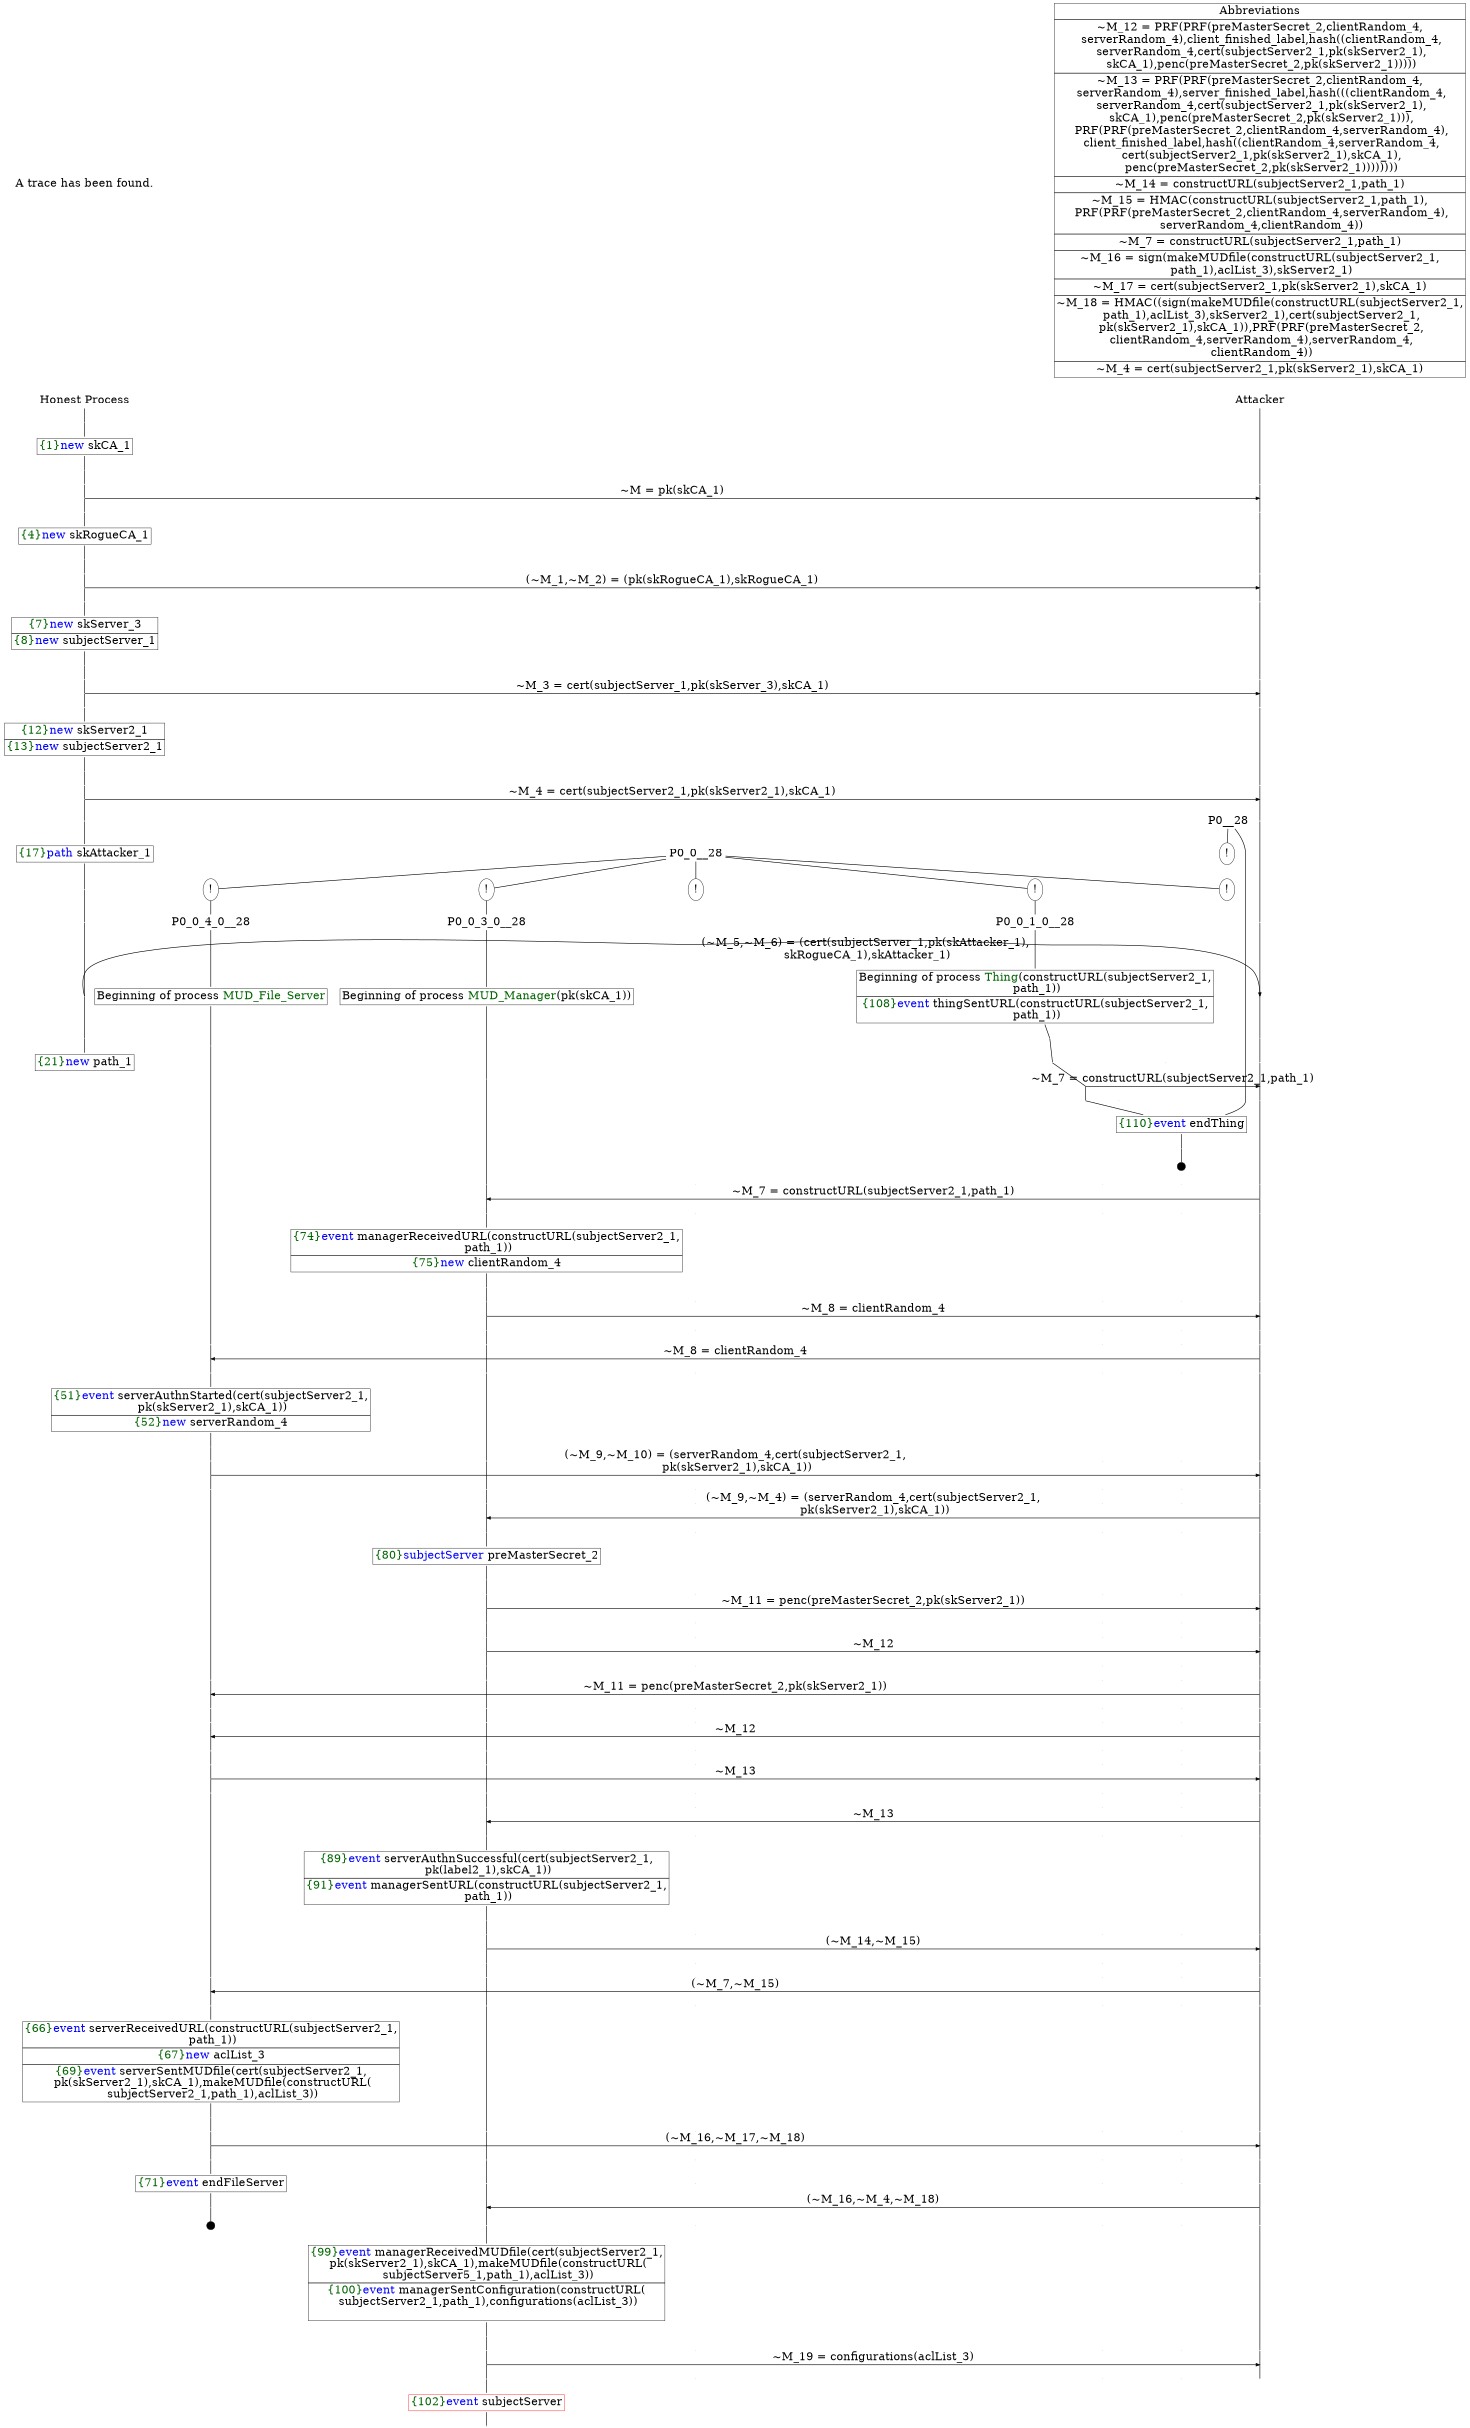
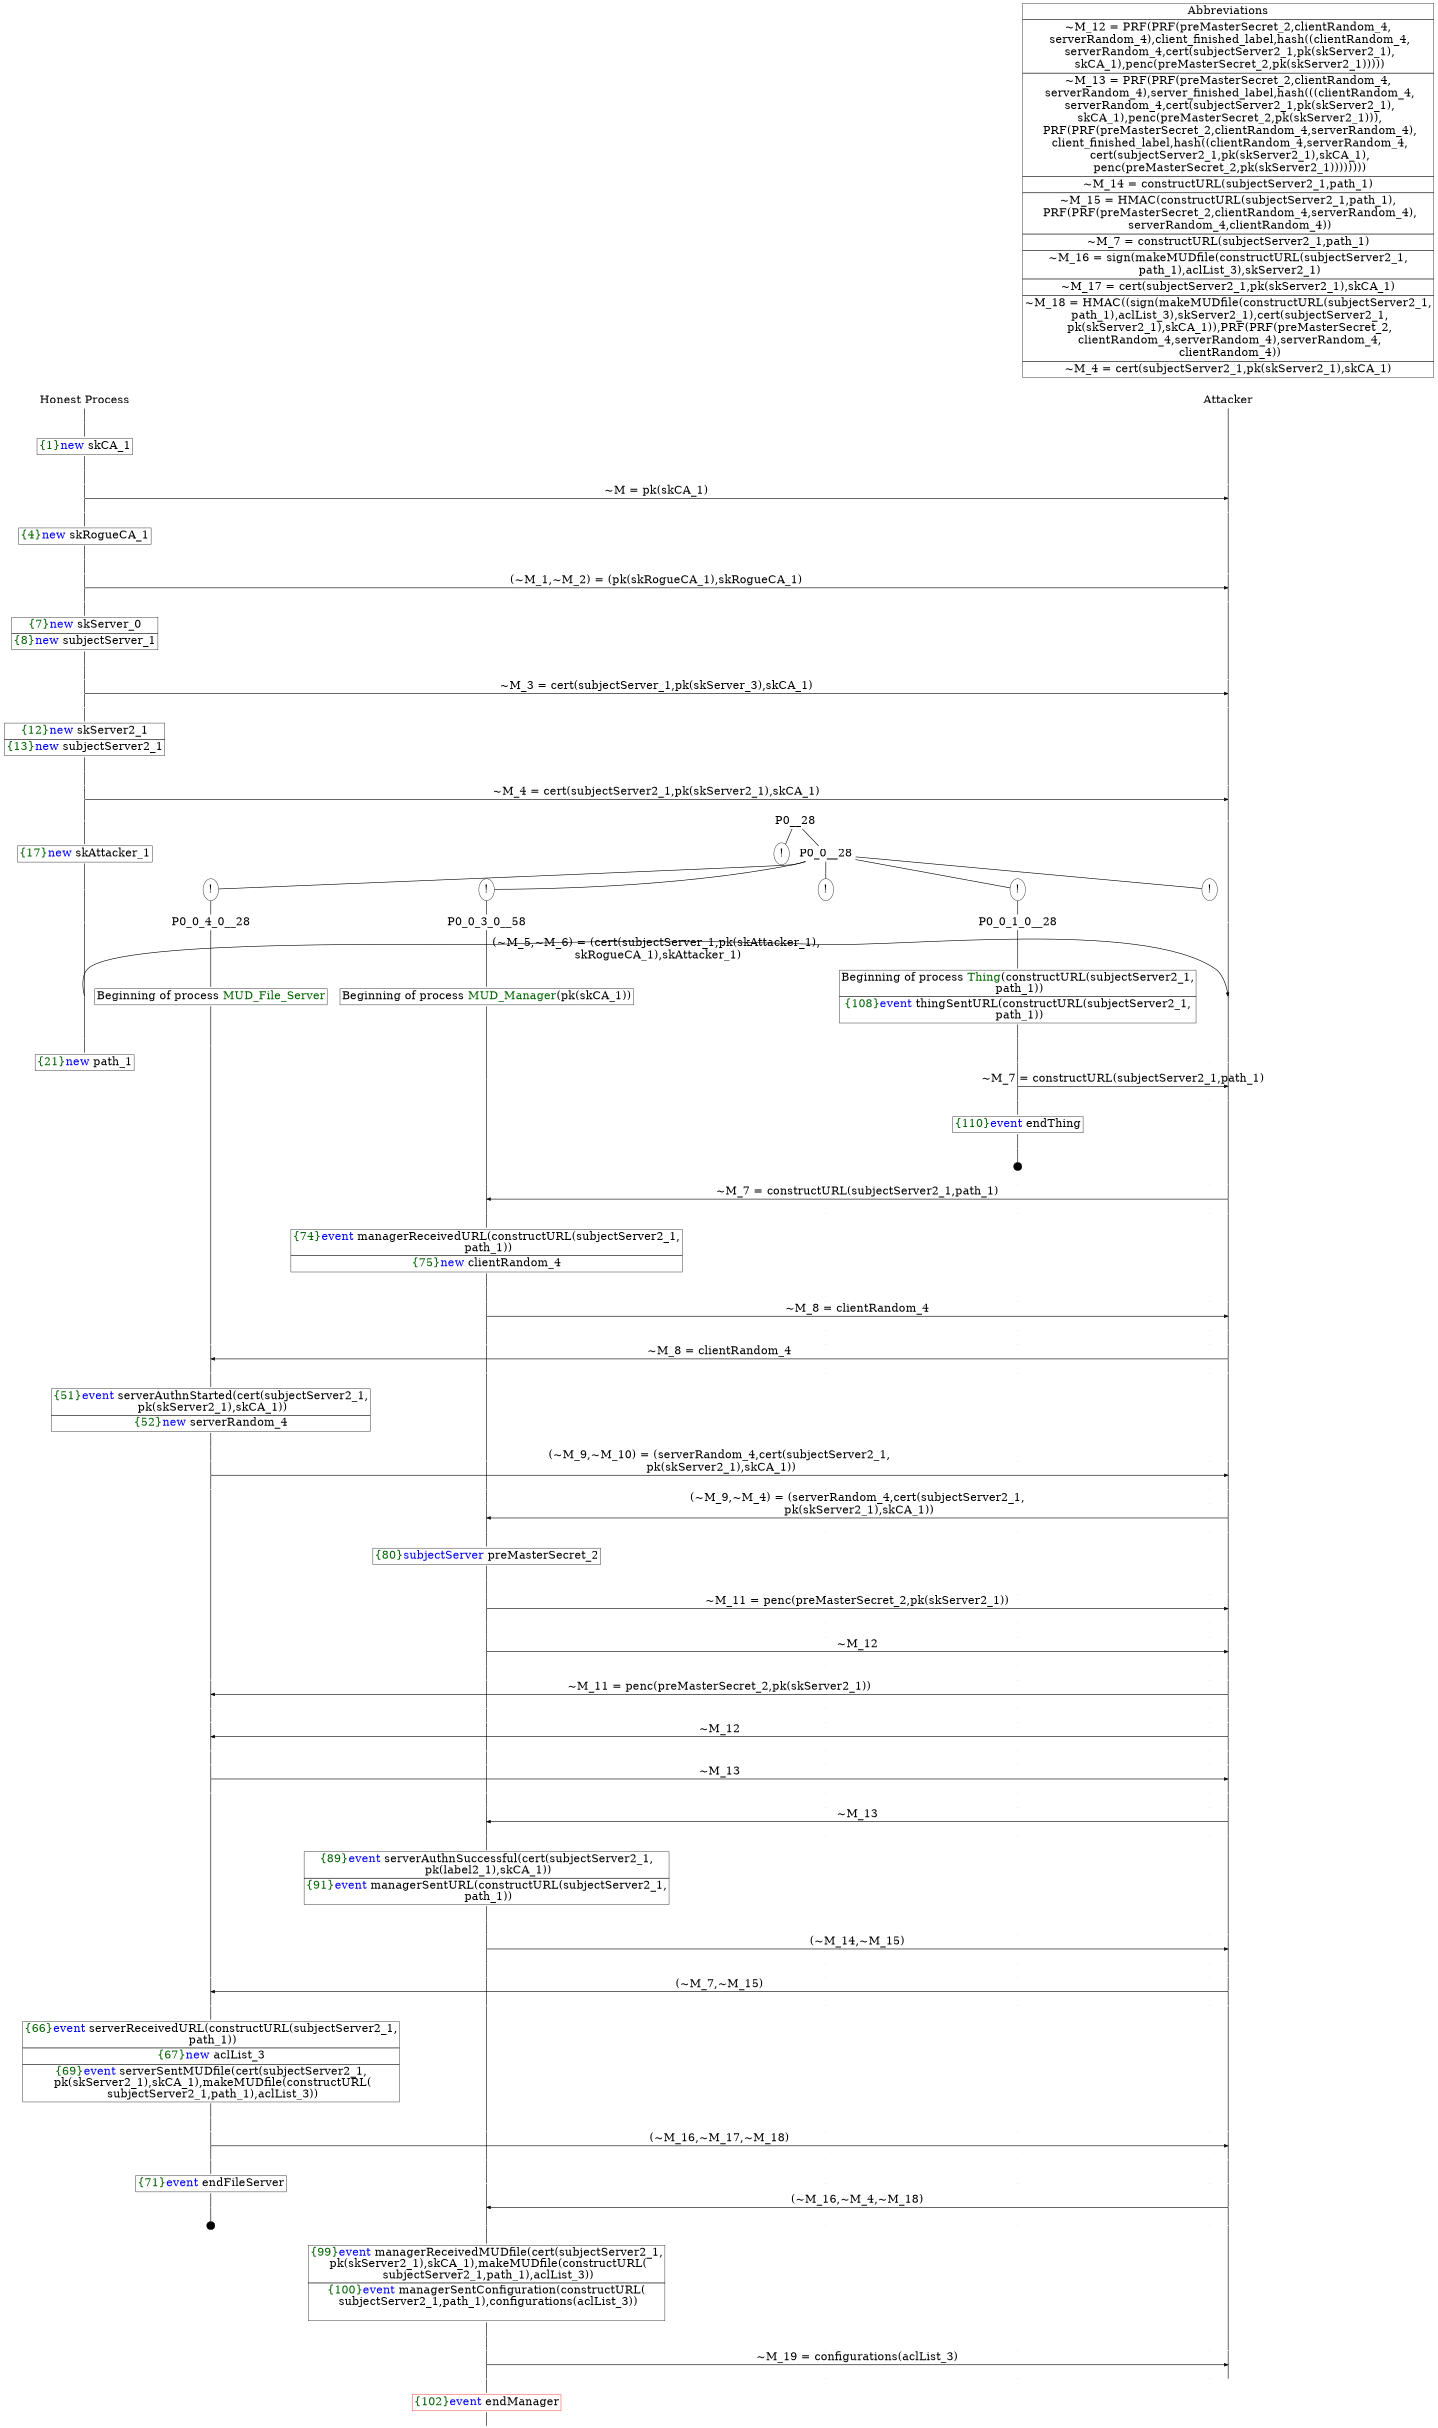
node "A trace has been found.": removed
node "{7}": text "skServer_3" -> "skServer_0"
node "{17}": text "path" -> "new"
node "P0_0_3_0__28": label "P0_0_3_0__28" -> "P0_0_3_0__58"
edge "P0__28" -- "{110}": now "P0__28" -- "P0_0__28"
node "{99}": text "subjectServer5_1,path_1),aclList_3))" -> "subjectServer2_1,path_1),aclList_3))"
node "{102}": text "subjectServer" -> "endManager"
